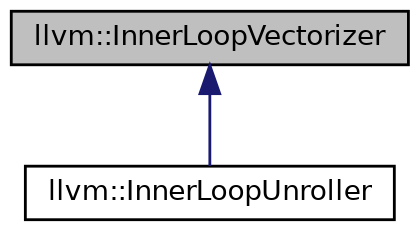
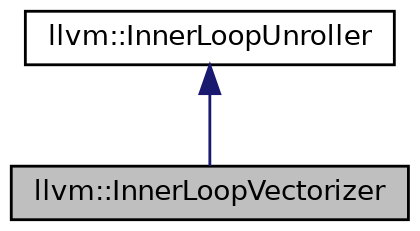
edge "llvm::InnerLoopUnroller" -> "llvm::InnerLoopVectorizer": reversed
